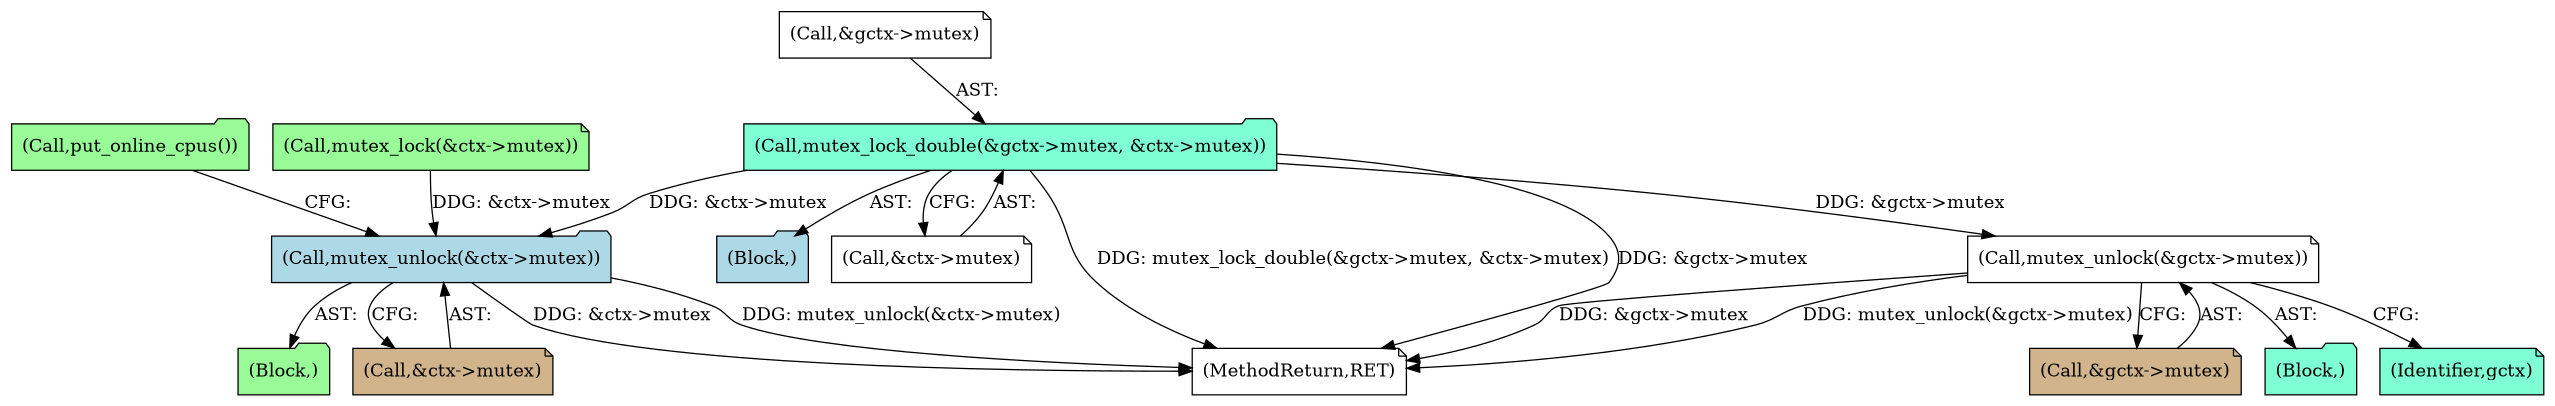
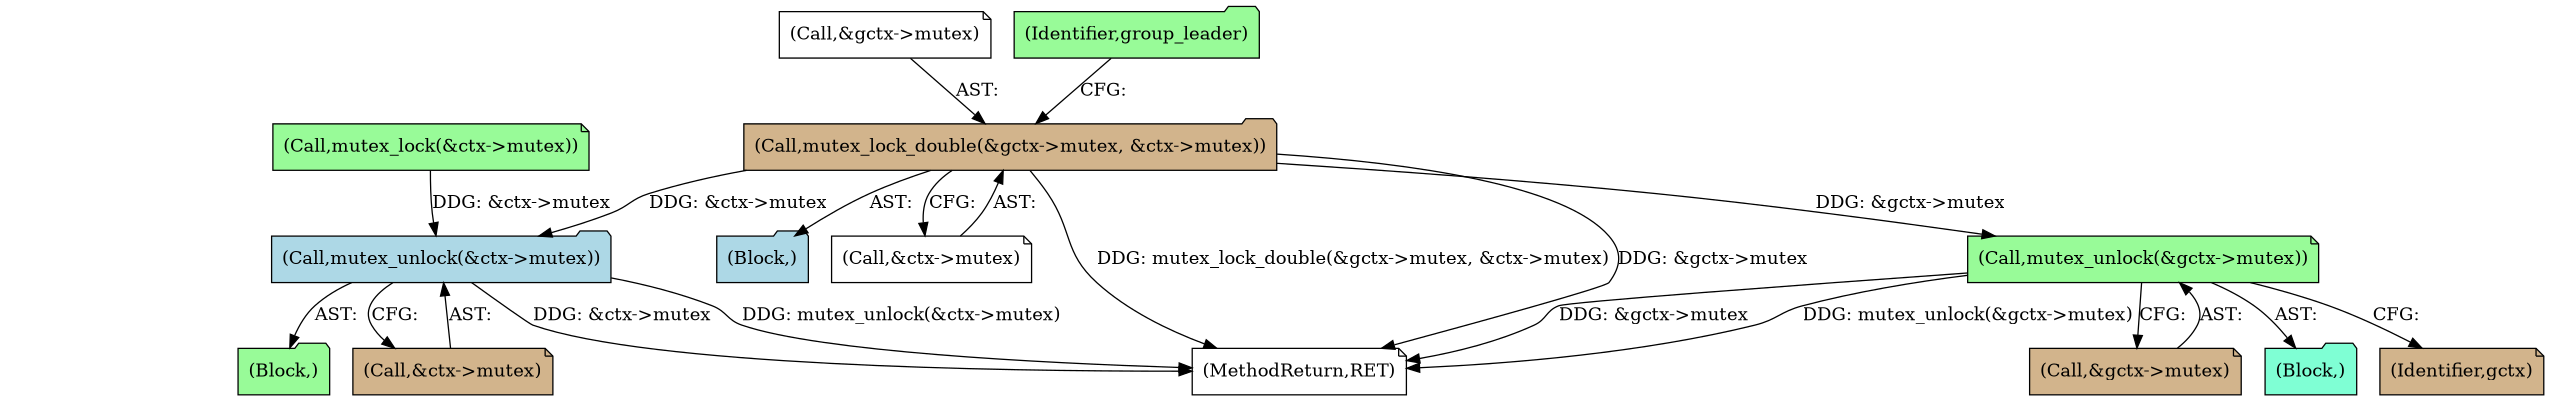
node "(Identifier,group_leader)": added
node "(Call,put_online_cpus())": removed
node "(Call,mutex_lock_double(&gctx->mutex, &ctx->mutex))": fillcolor aquamarine -> tan
node "(Call,mutex_unlock(&gctx->mutex))": fillcolor white -> palegreen
node "(Identifier,gctx)": fillcolor aquamarine -> tan
